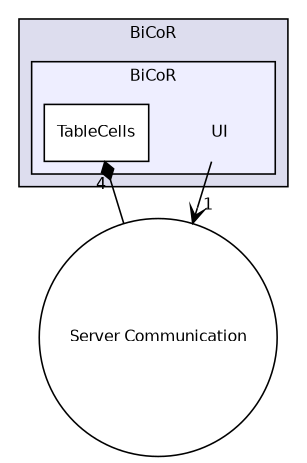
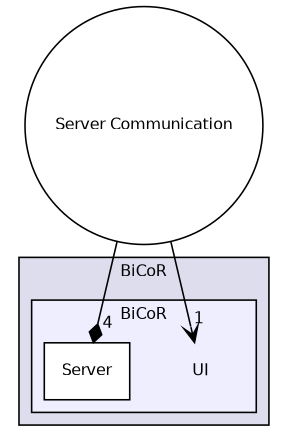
node "TableCells": label "TableCells" -> "Server"
edge "UI" -> "Server Communication": reversed
